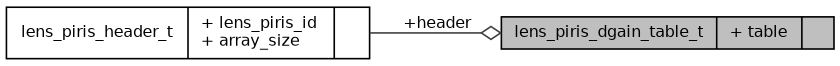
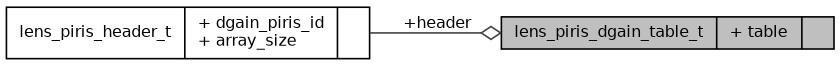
node "lens_piris_header_t": text "+ lens_piris_id" -> "+ dgain_piris_id"
